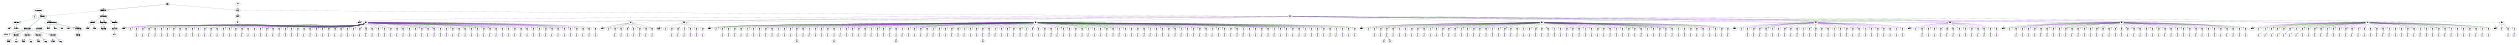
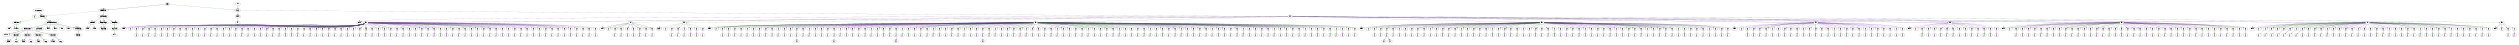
edge "fileDesc" -> "editionStmt": now "publicationStmt" -> "editionStmt"
